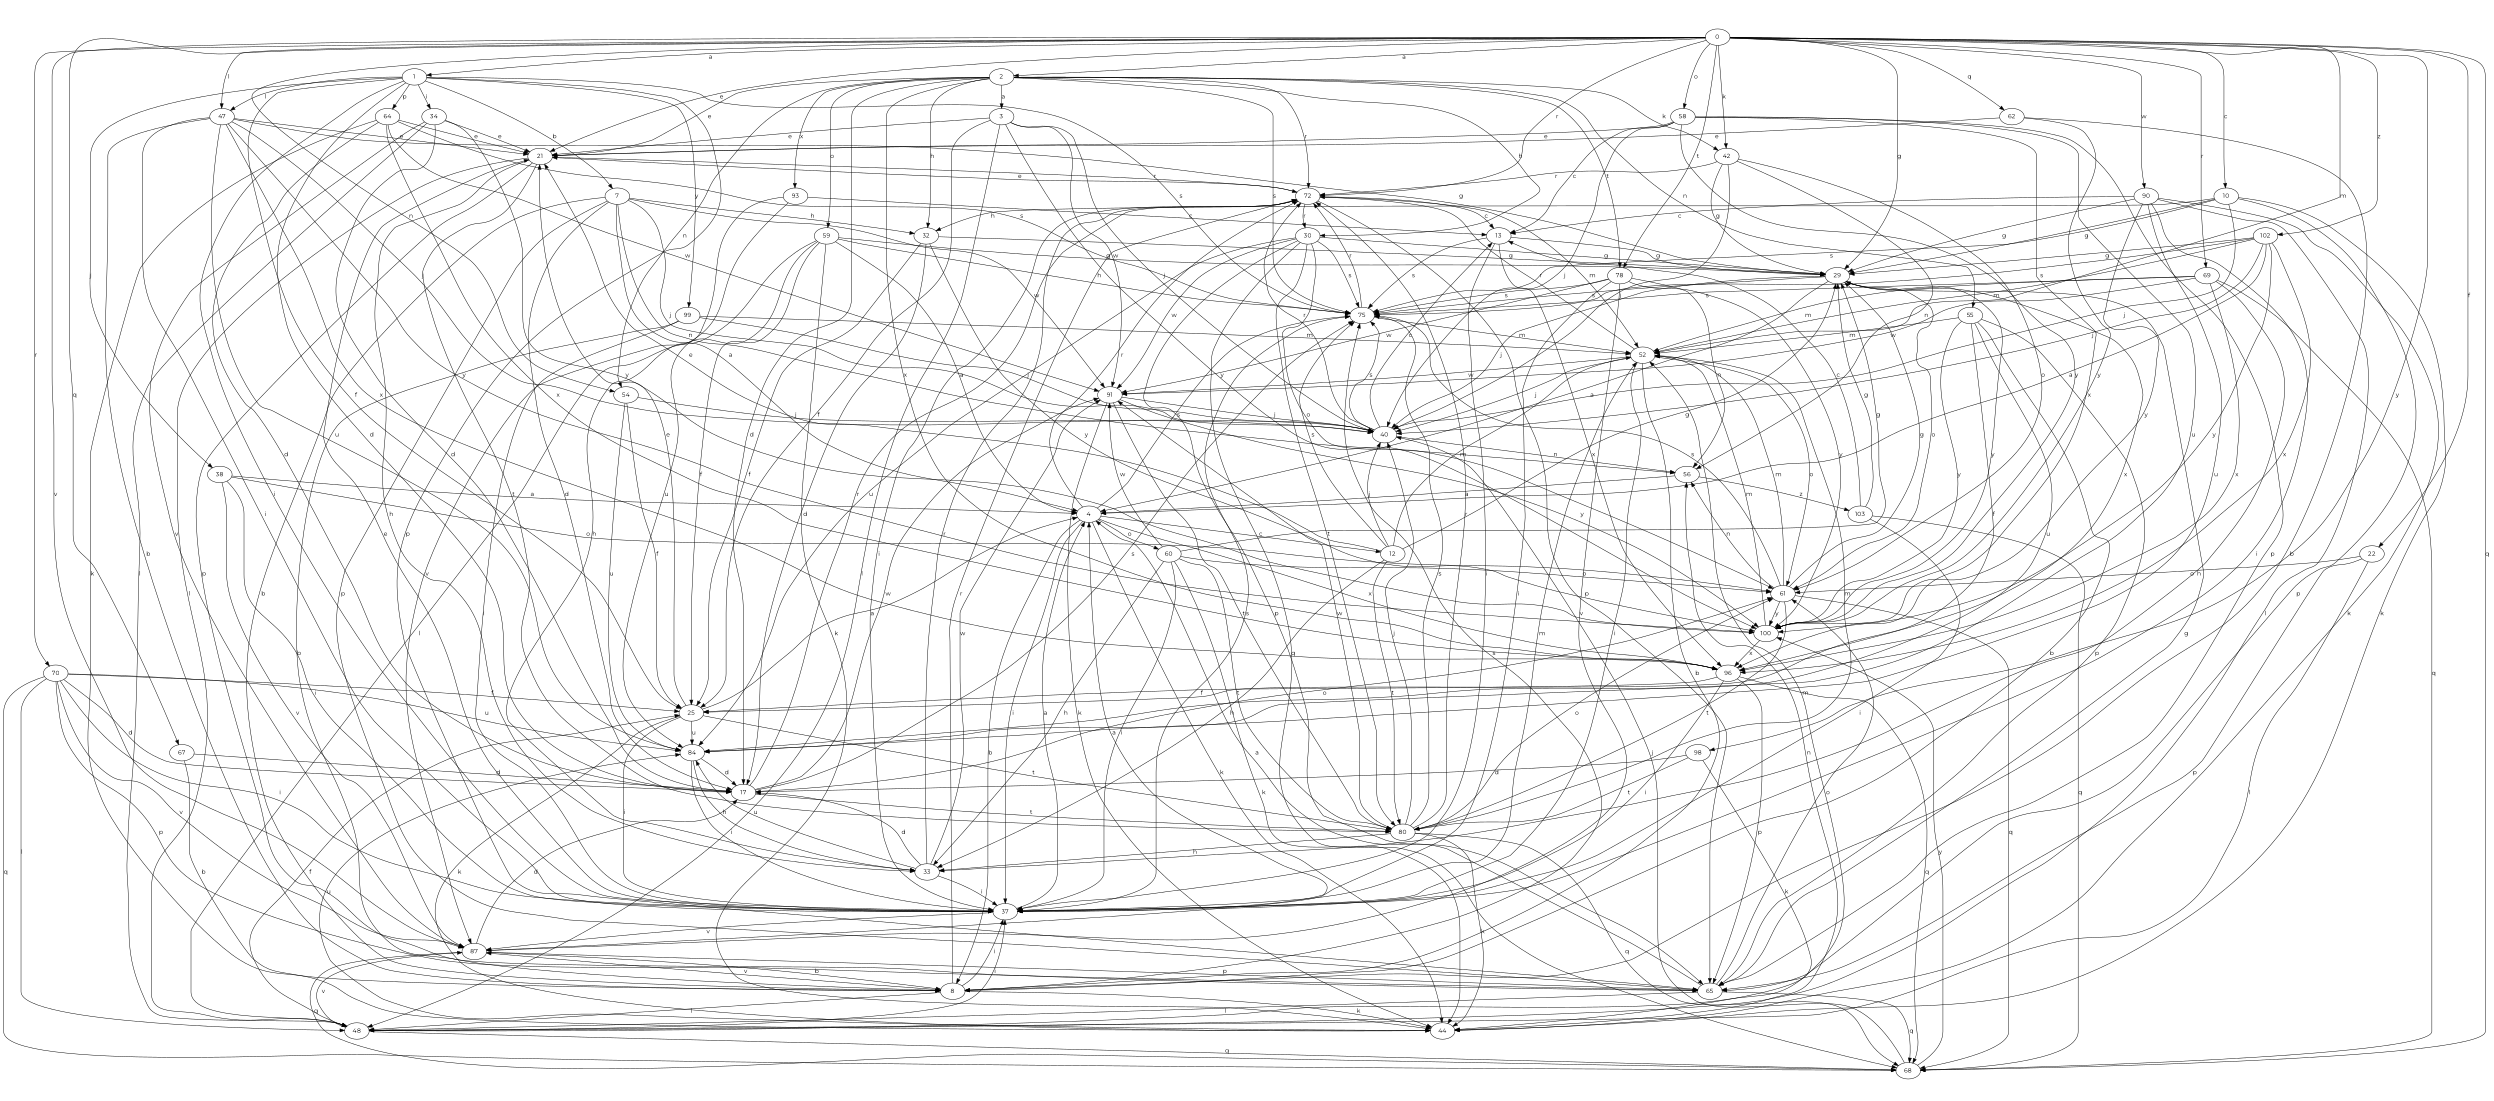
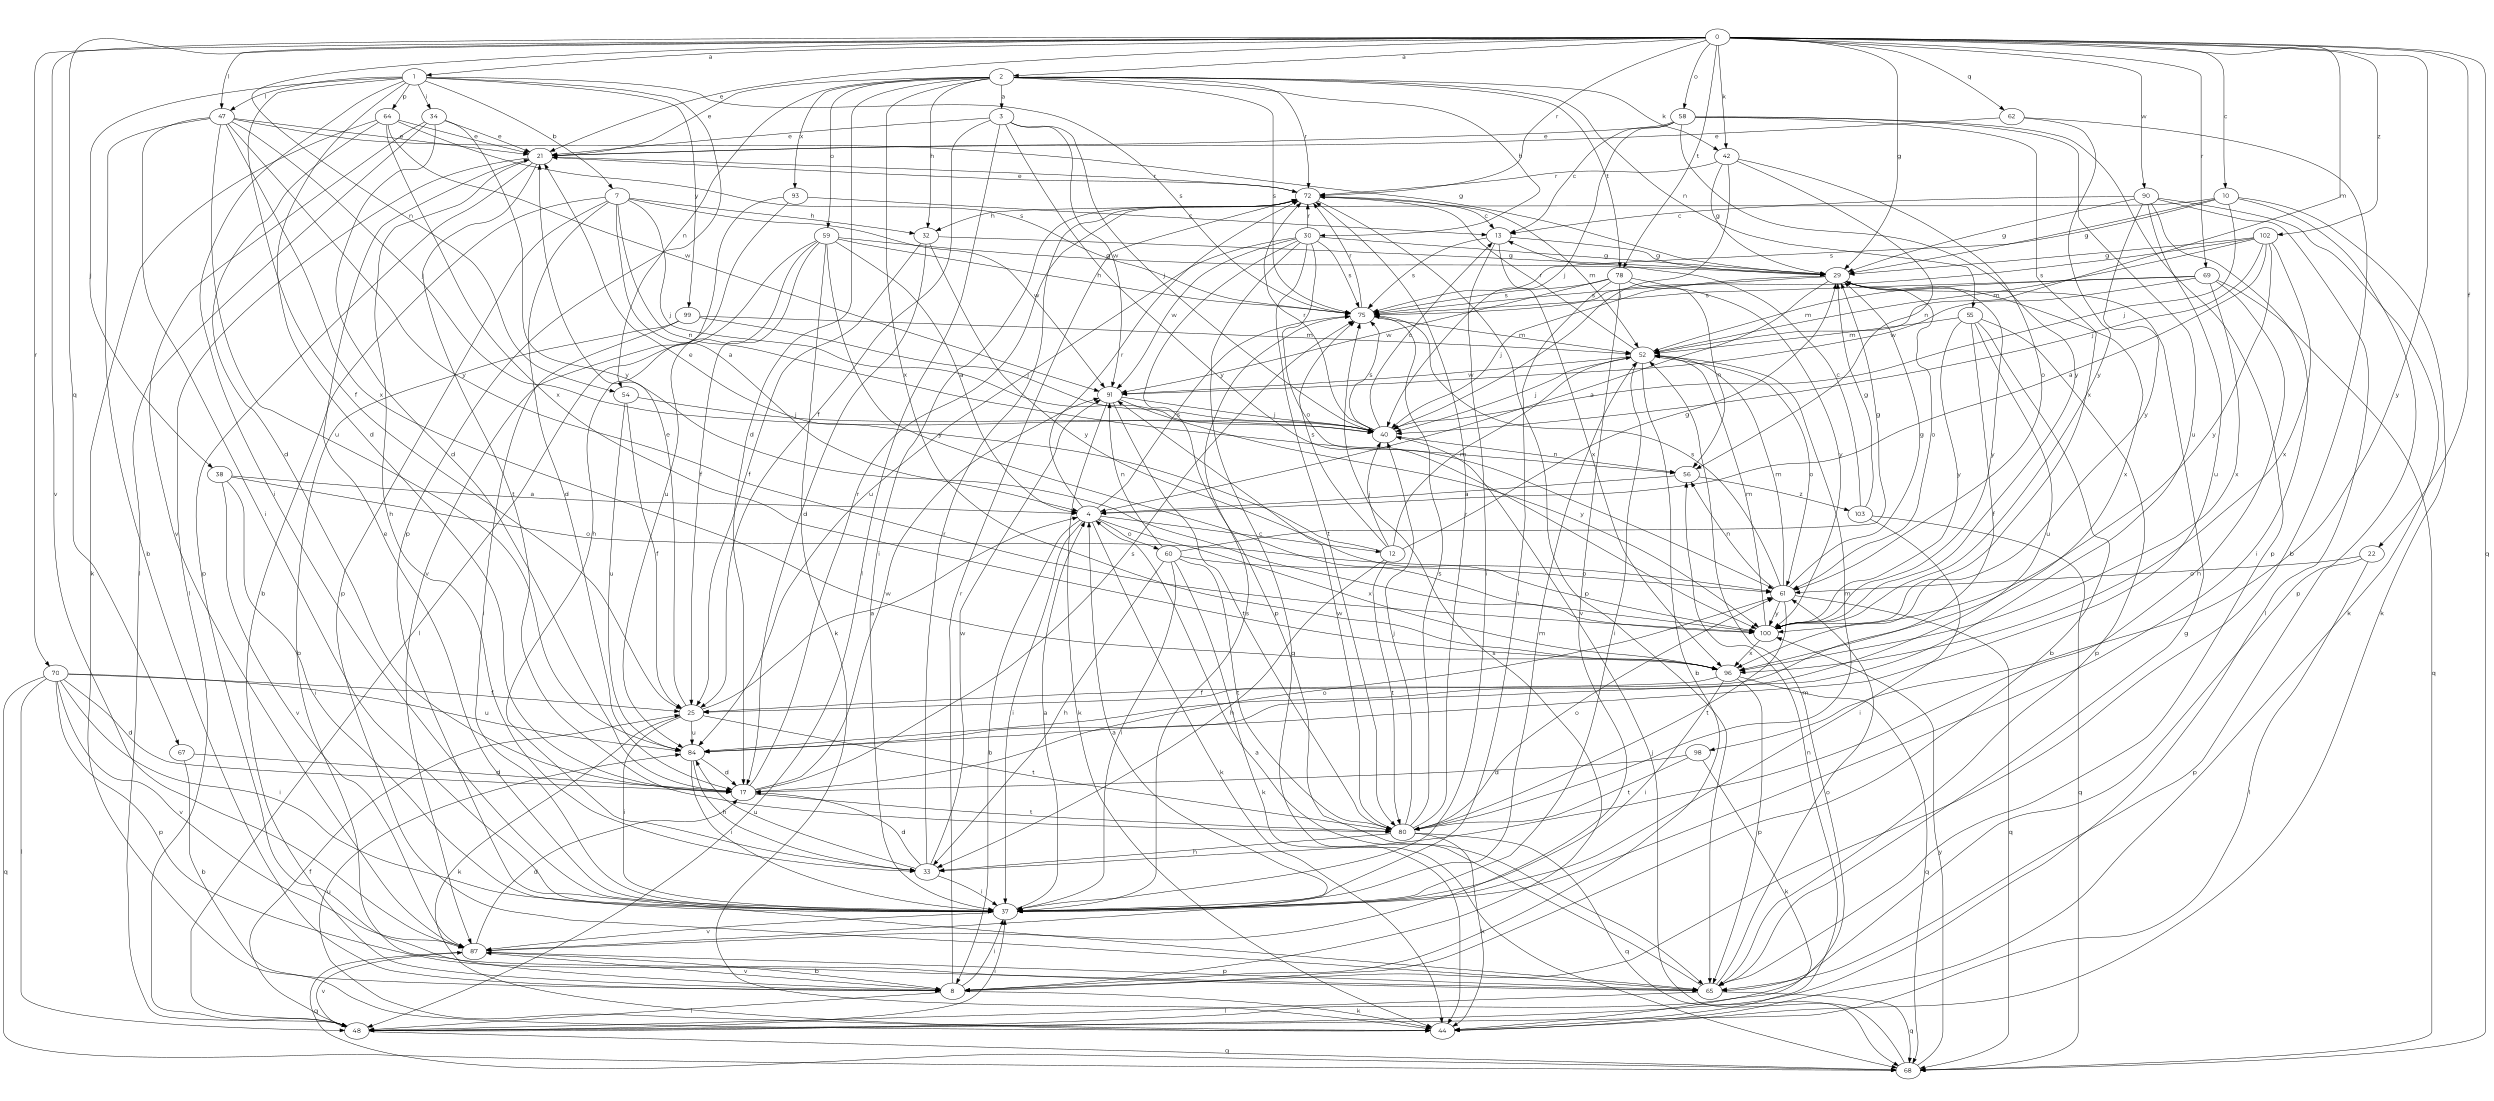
edge "72" -> "30": reversed
edge "60" -> "91": label "w" -> "n"
edge "59" -> "100": added, label "y"
